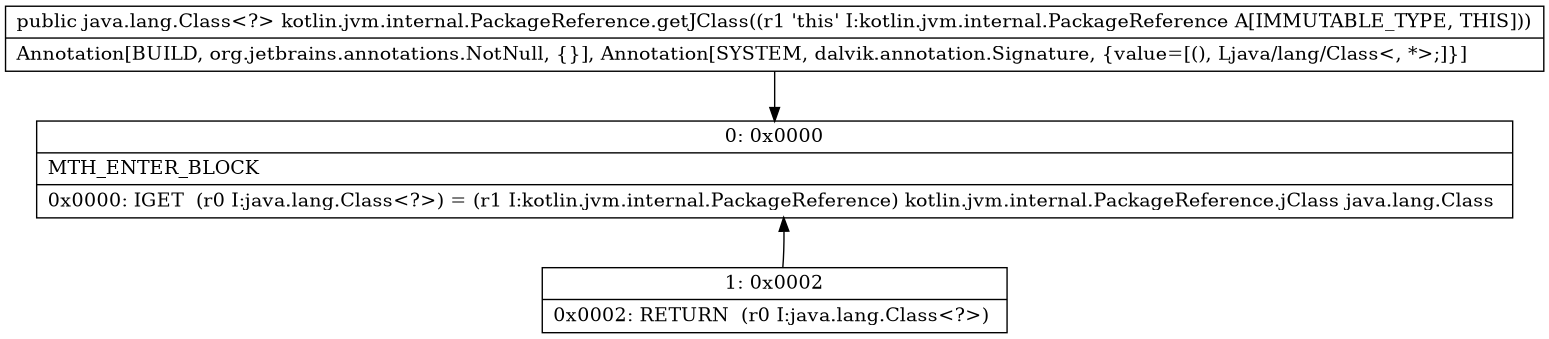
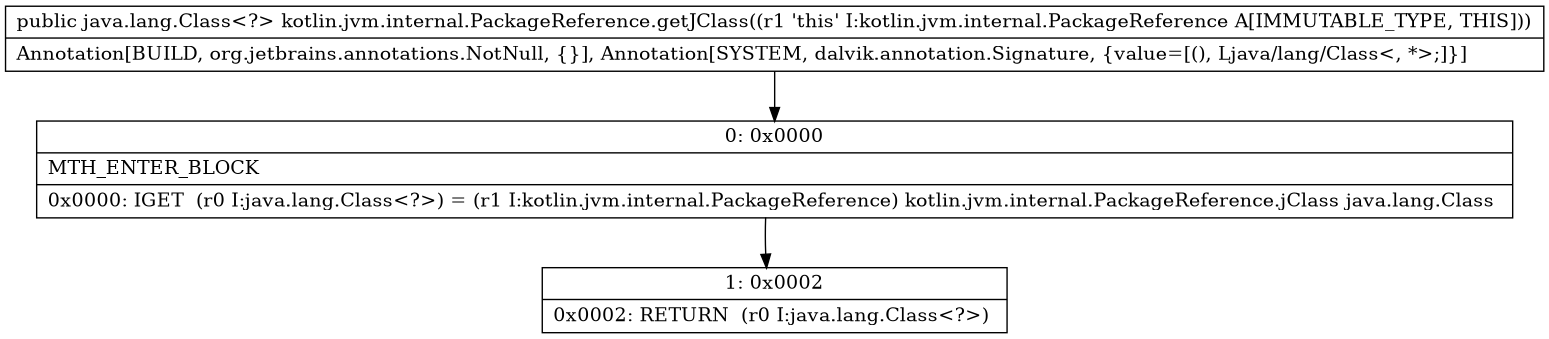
edge "1: 0x0002" -> "0: 0x0000": reversed
